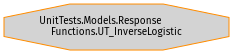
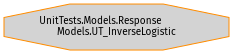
node "UnitTests.Models.Response Functions.UT_InverseLogistic": label "UnitTests.Models.Response Functions.UT_InverseLogistic" -> "UnitTests.Models.Response Models.UT_InverseLogistic"
